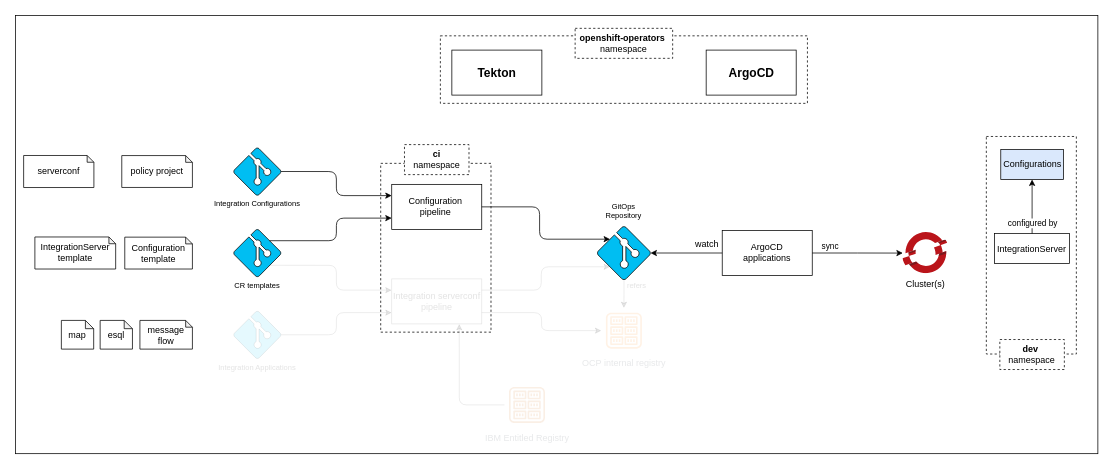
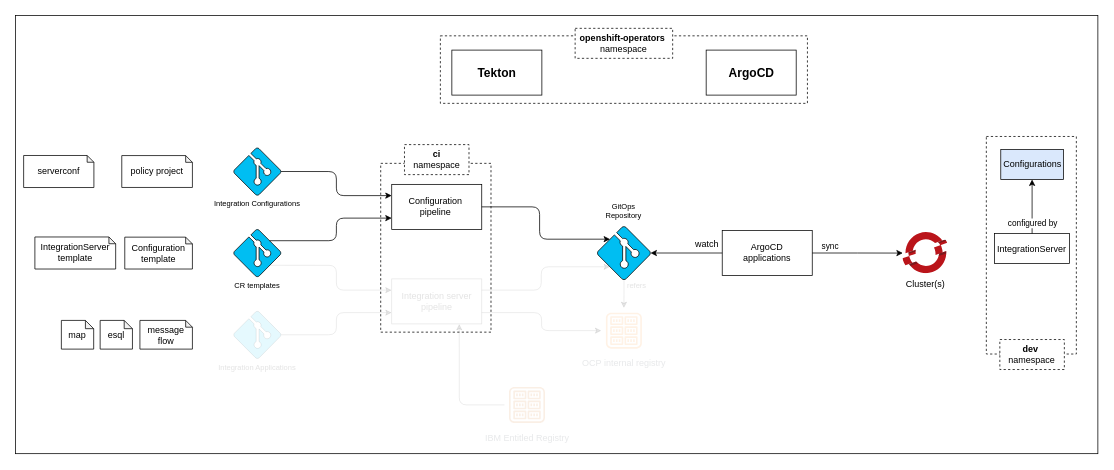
node "Integration serverconf pipeline": label "Integration serverconf pipeline" -> "Integration server pipeline"
